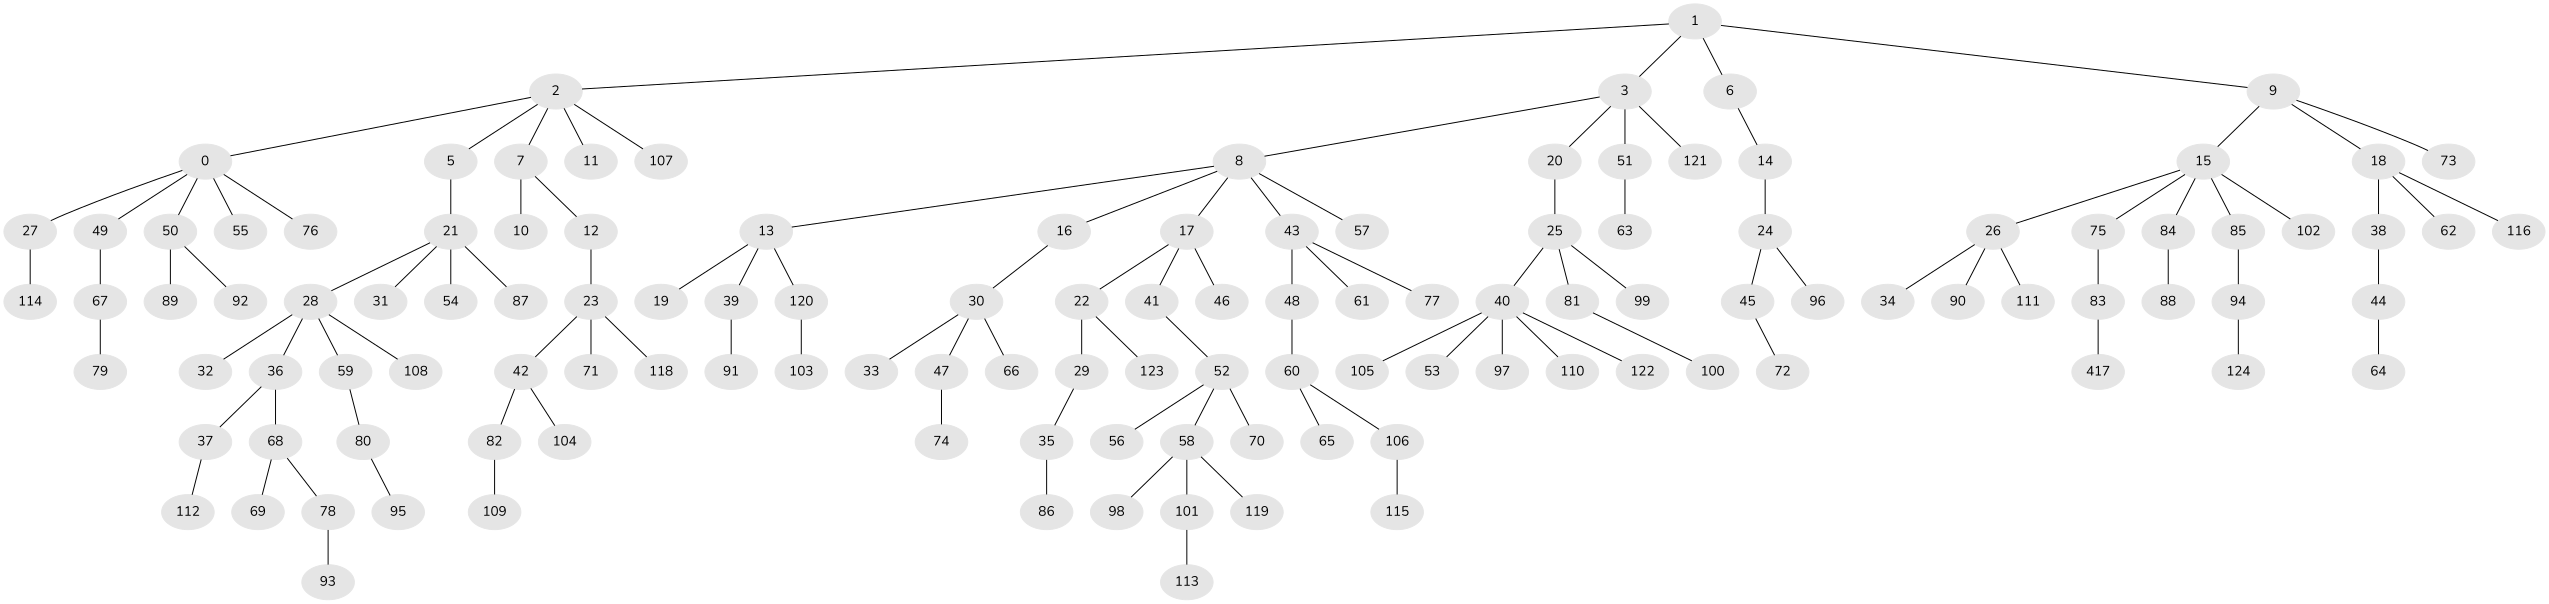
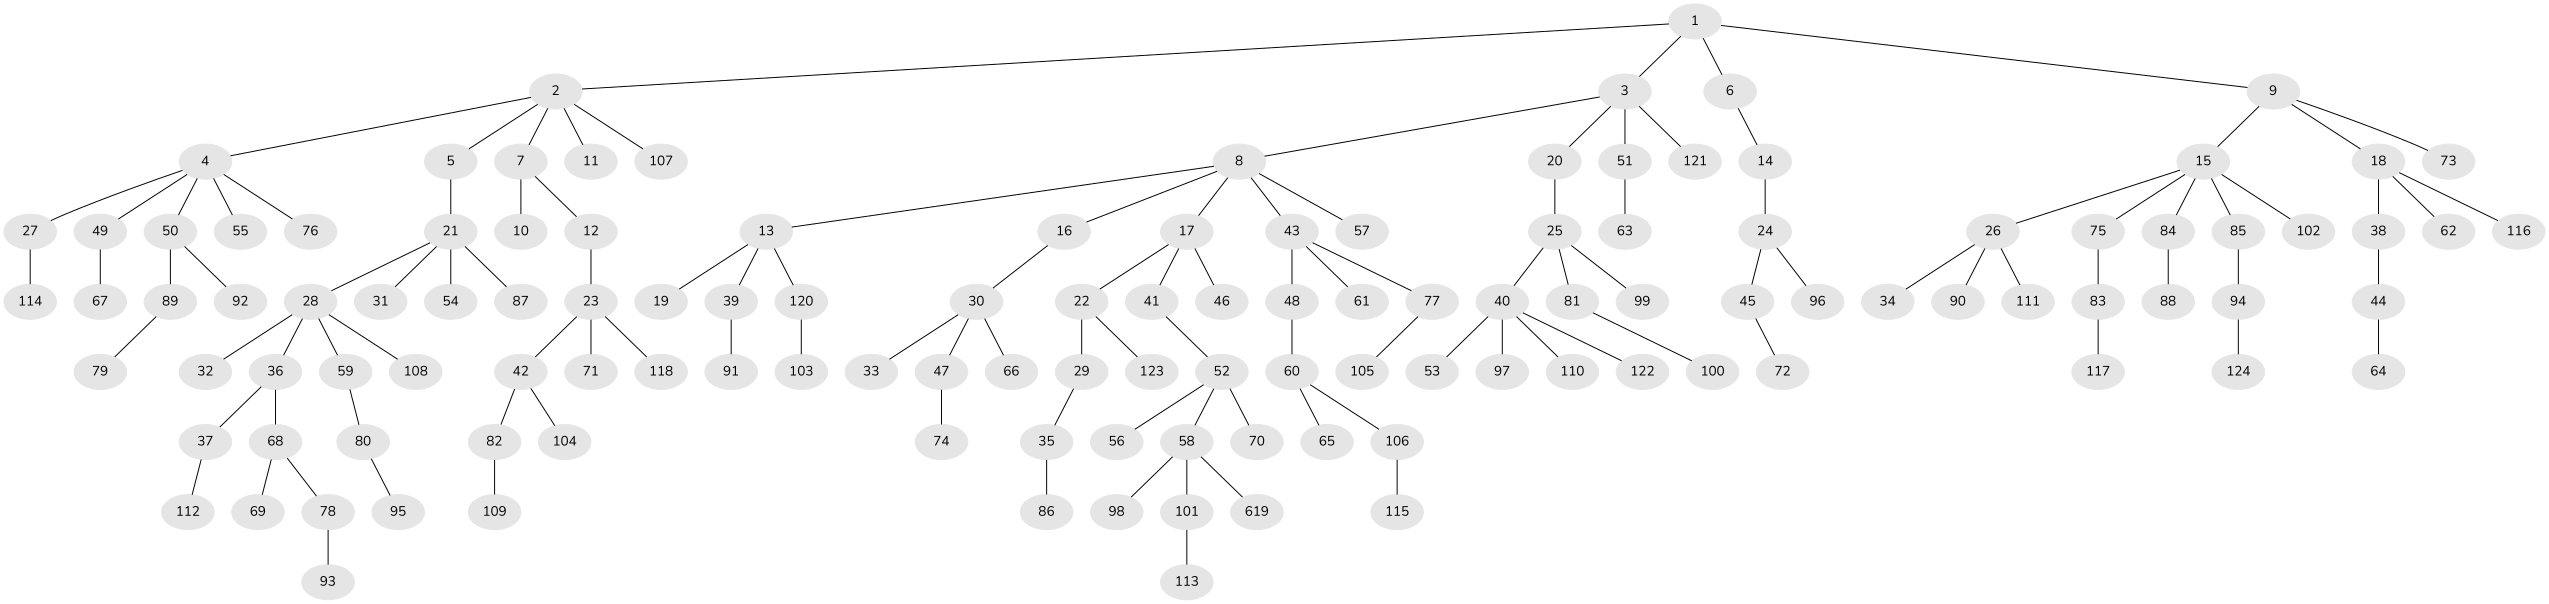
node "0": label "0" -> "4"
edge "67" -- "79": now "89" -- "79"
edge "40" -- "105": now "77" -- "105"
node "417": label "417" -> "117"
node "119": label "119" -> "619"
